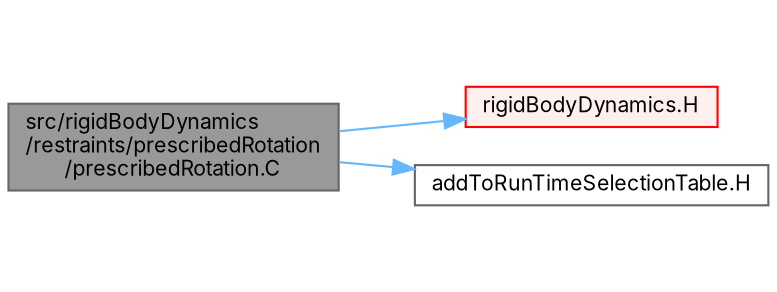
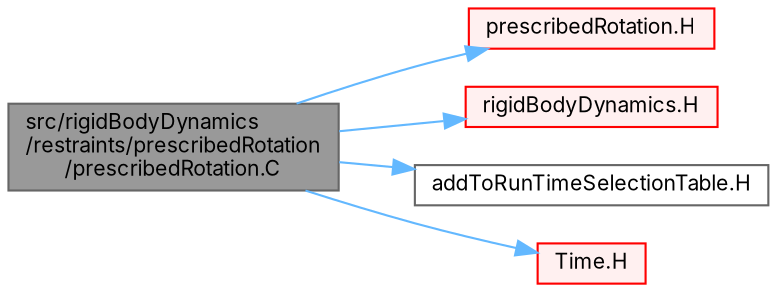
node "prescribedRotation.H": added
node "Time.H": added
